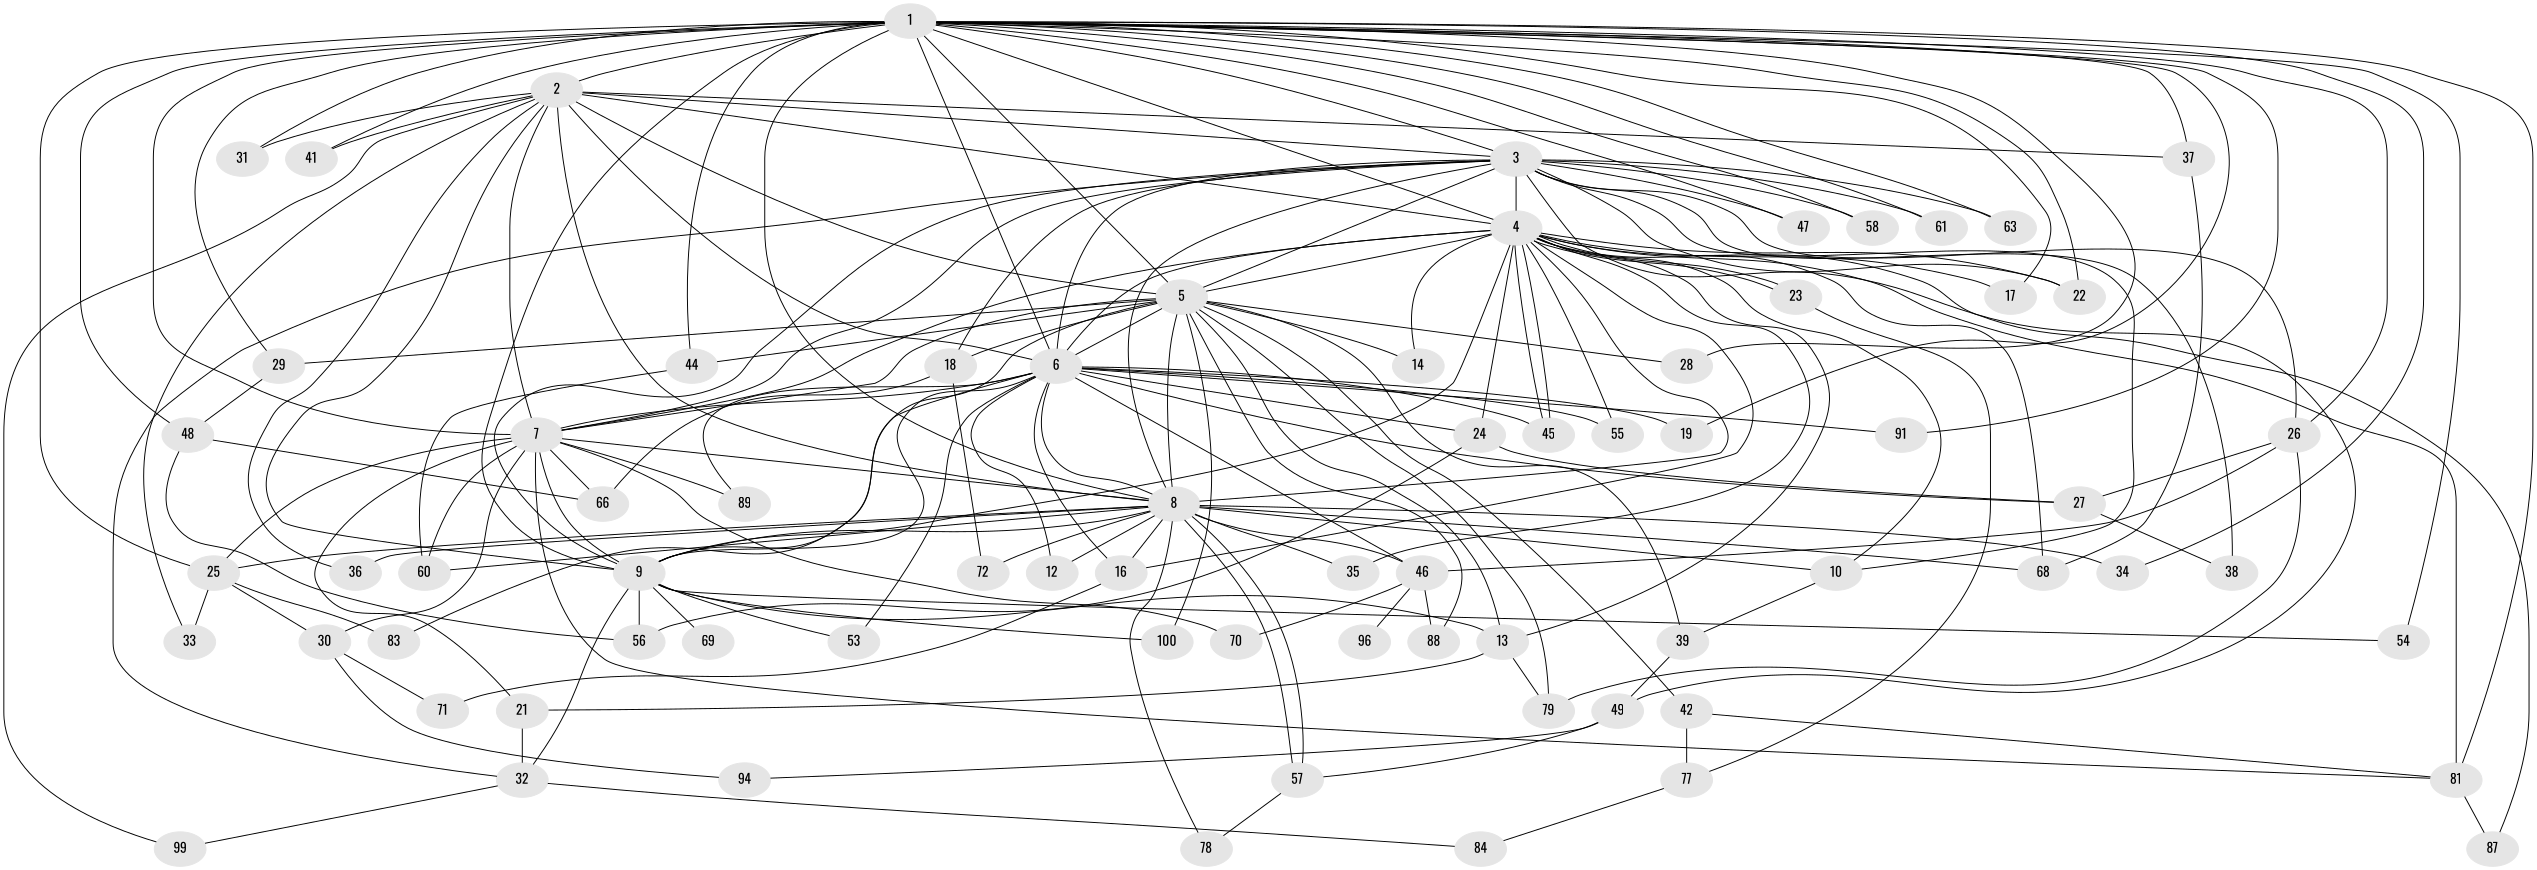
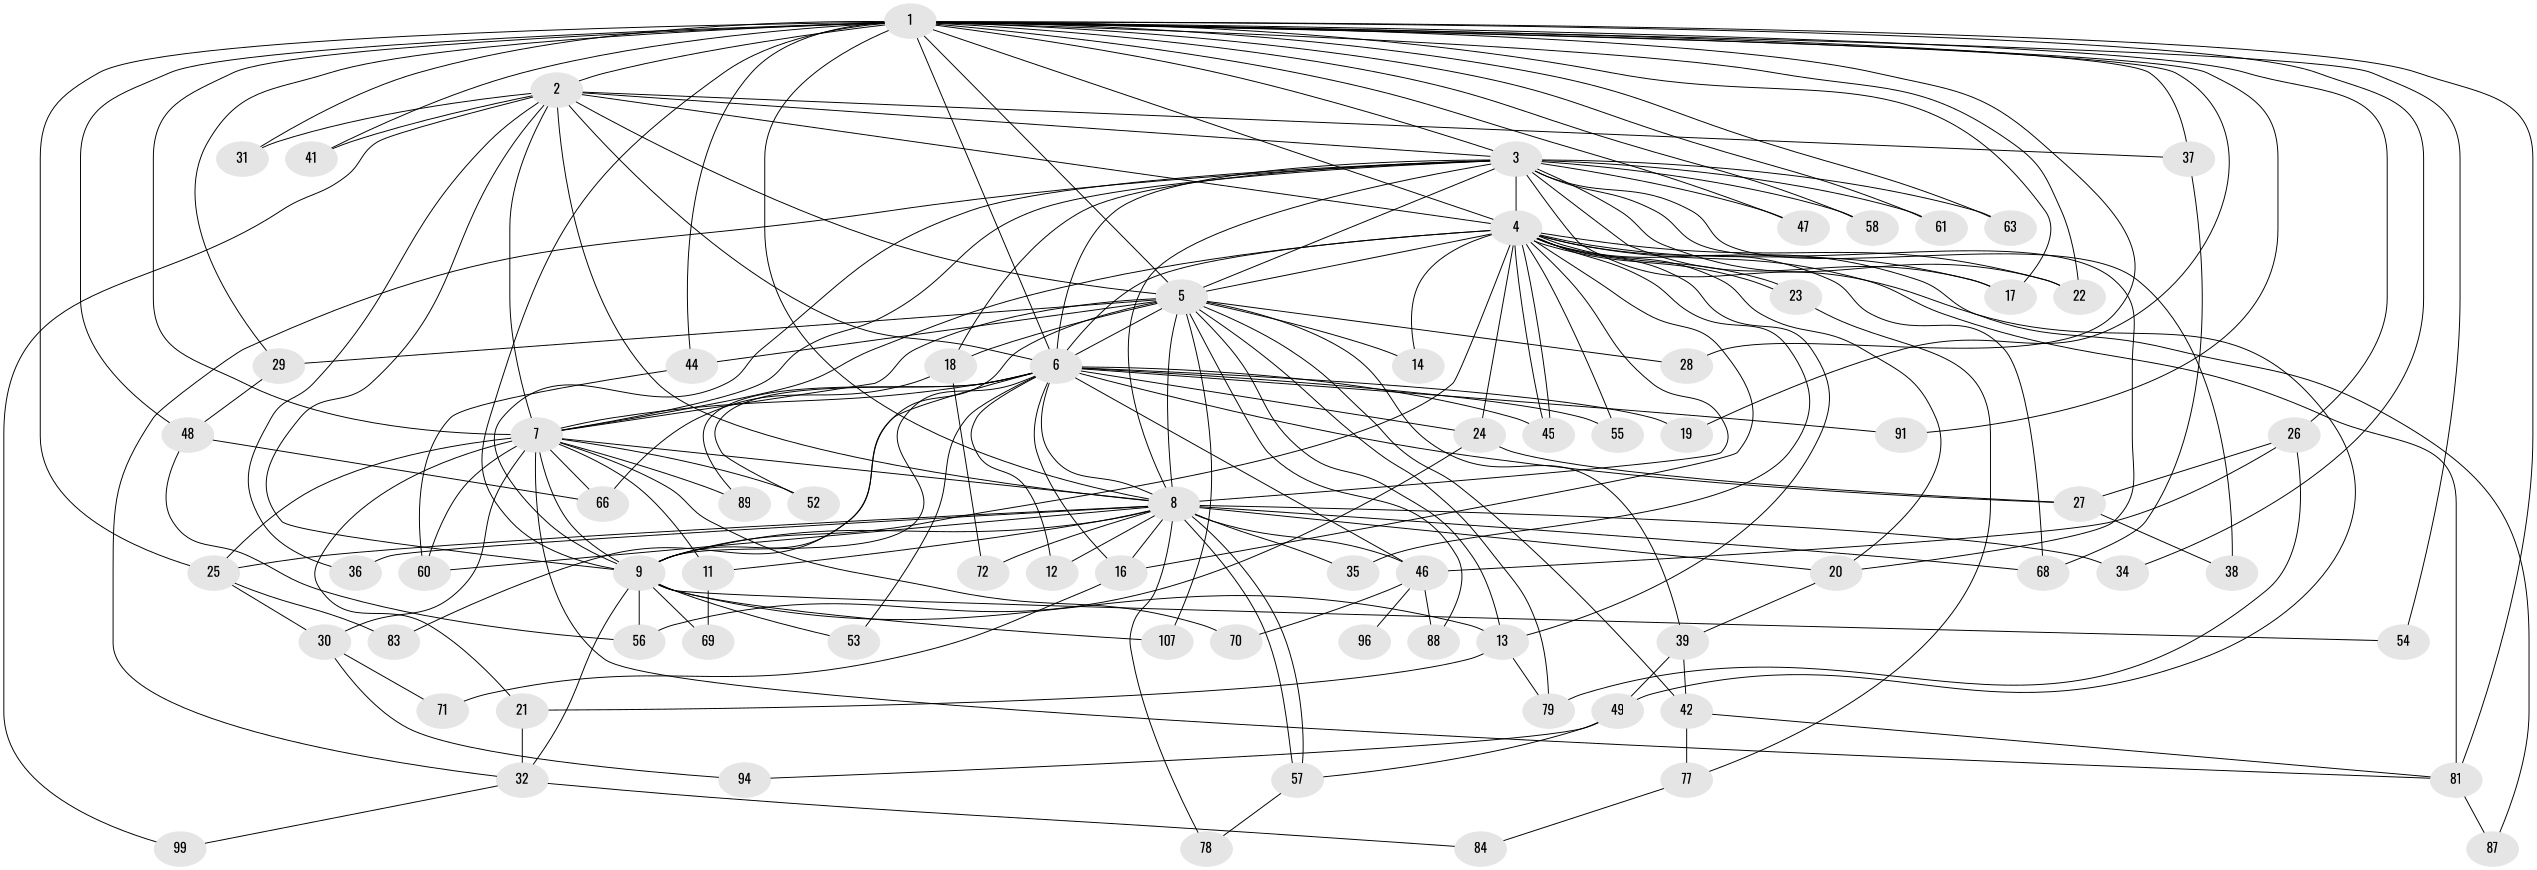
edge "3" -- "26": now "3" -- "17"
node "52": added
node "11": added
node "10": label "10" -> "20"
node "33": removed
node "100": label "100" -> "107"
edge "39" -- "42": added
